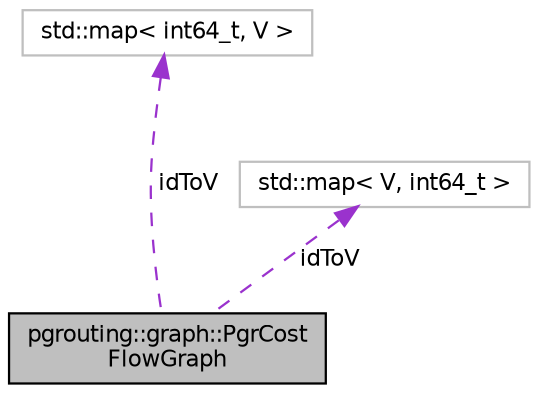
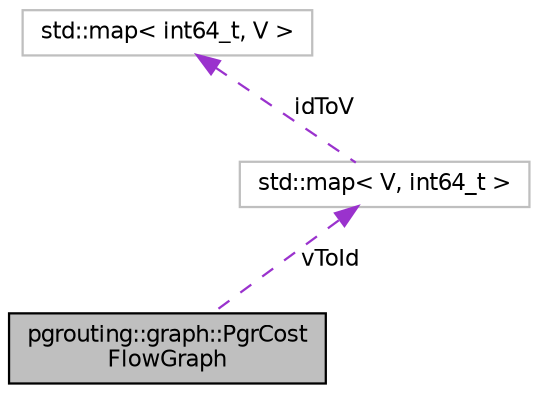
edge "pgrouting::graph::PgrCost FlowGraph" -> "std::map< int64_t, V >": now "std::map< V, int64_t >" -> "std::map< int64_t, V >"
edge "pgrouting::graph::PgrCost FlowGraph" -> "std::map< V, int64_t >": label " idToV" -> " vToId"
